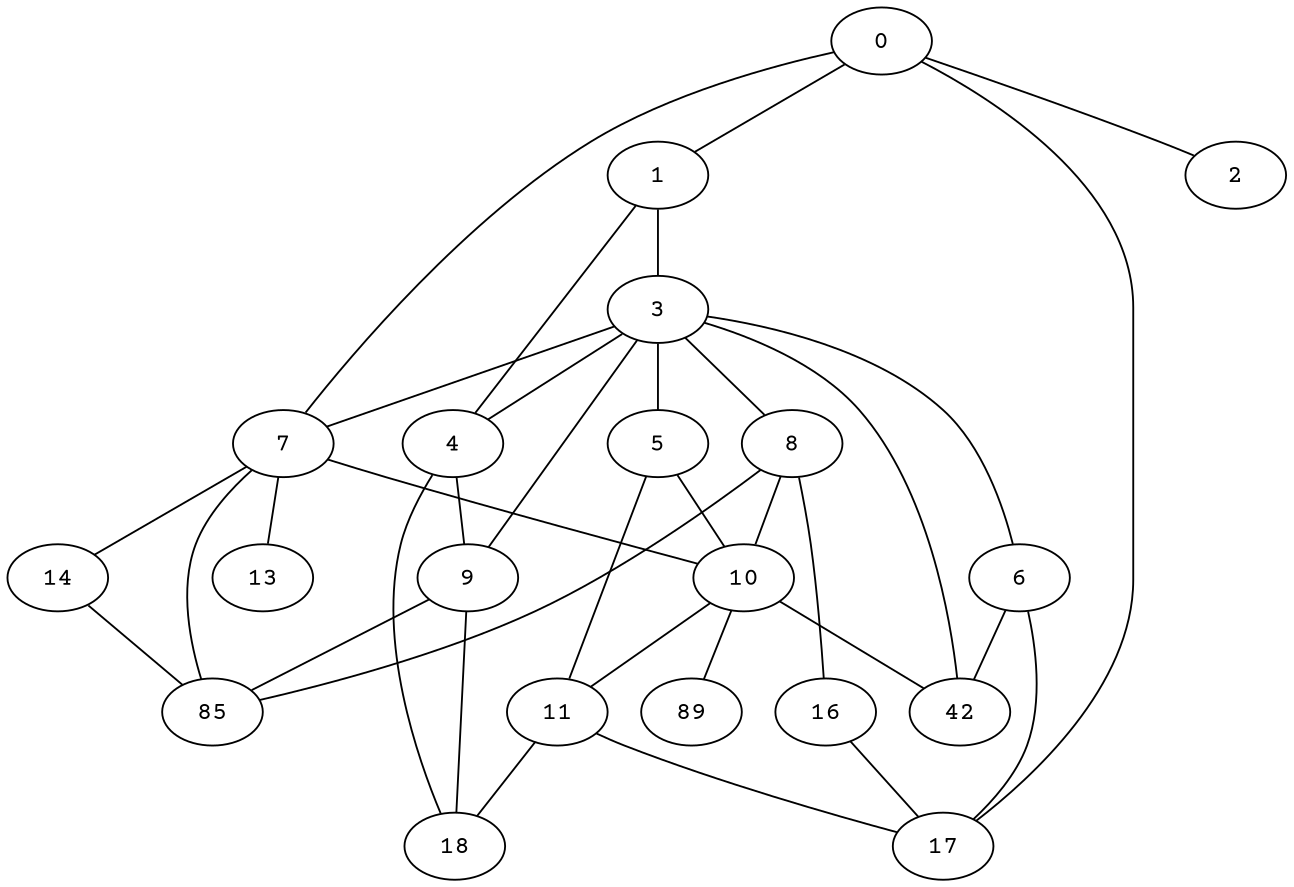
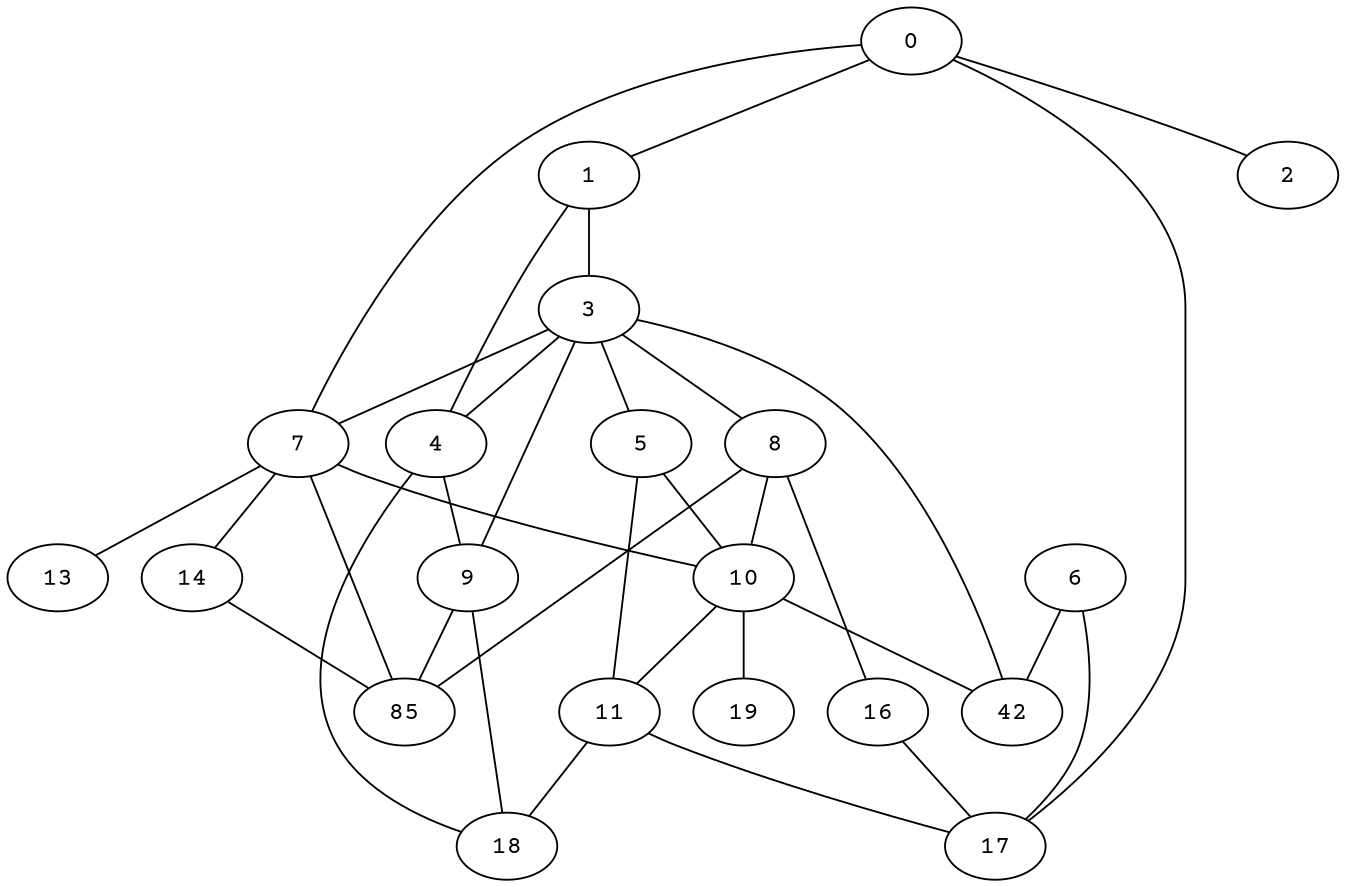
edge "3" -- "6": removed
node "89": label "89" -> "19"
